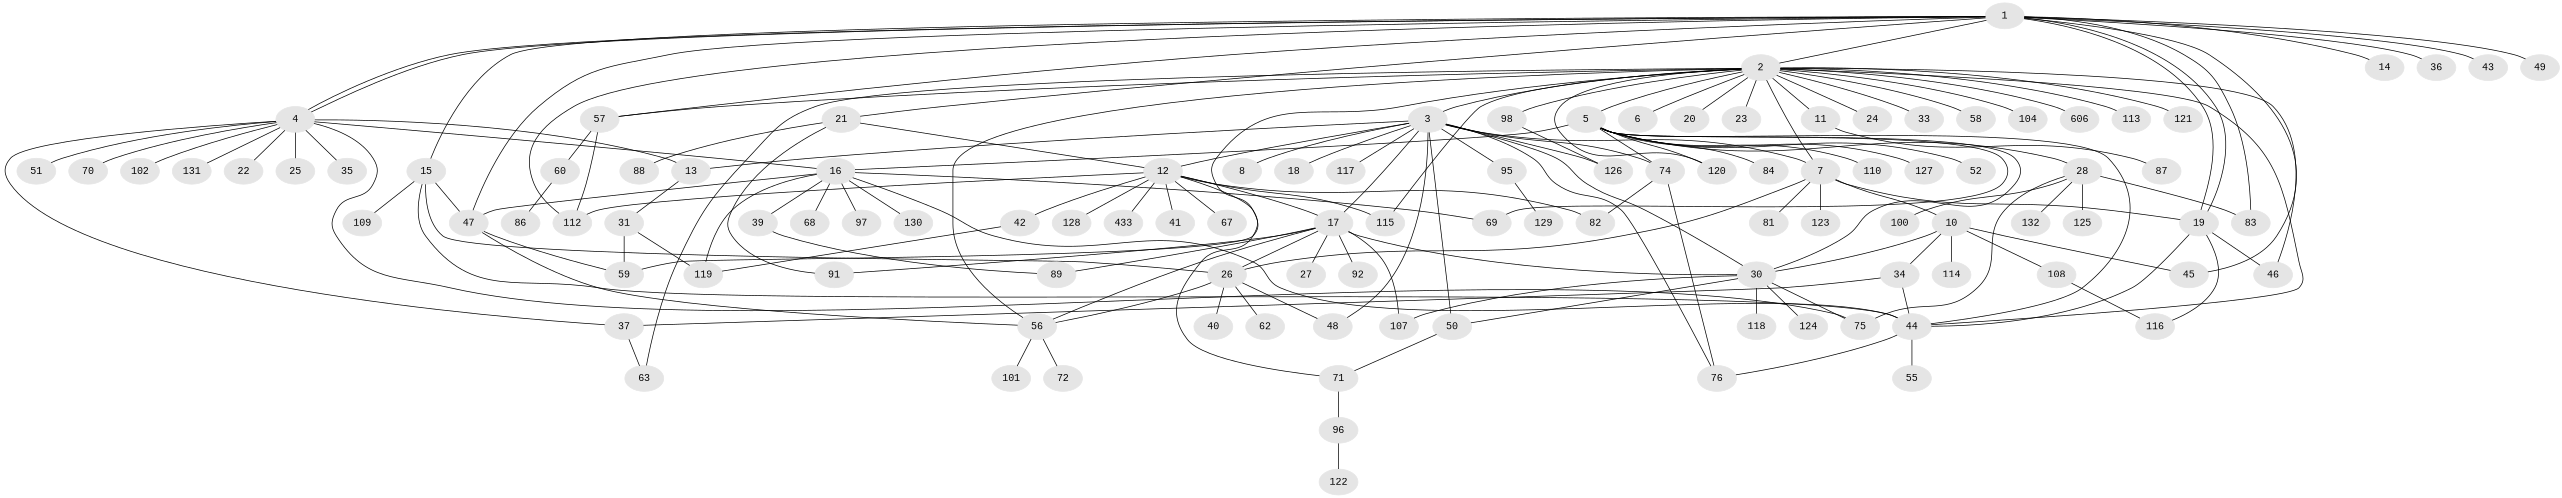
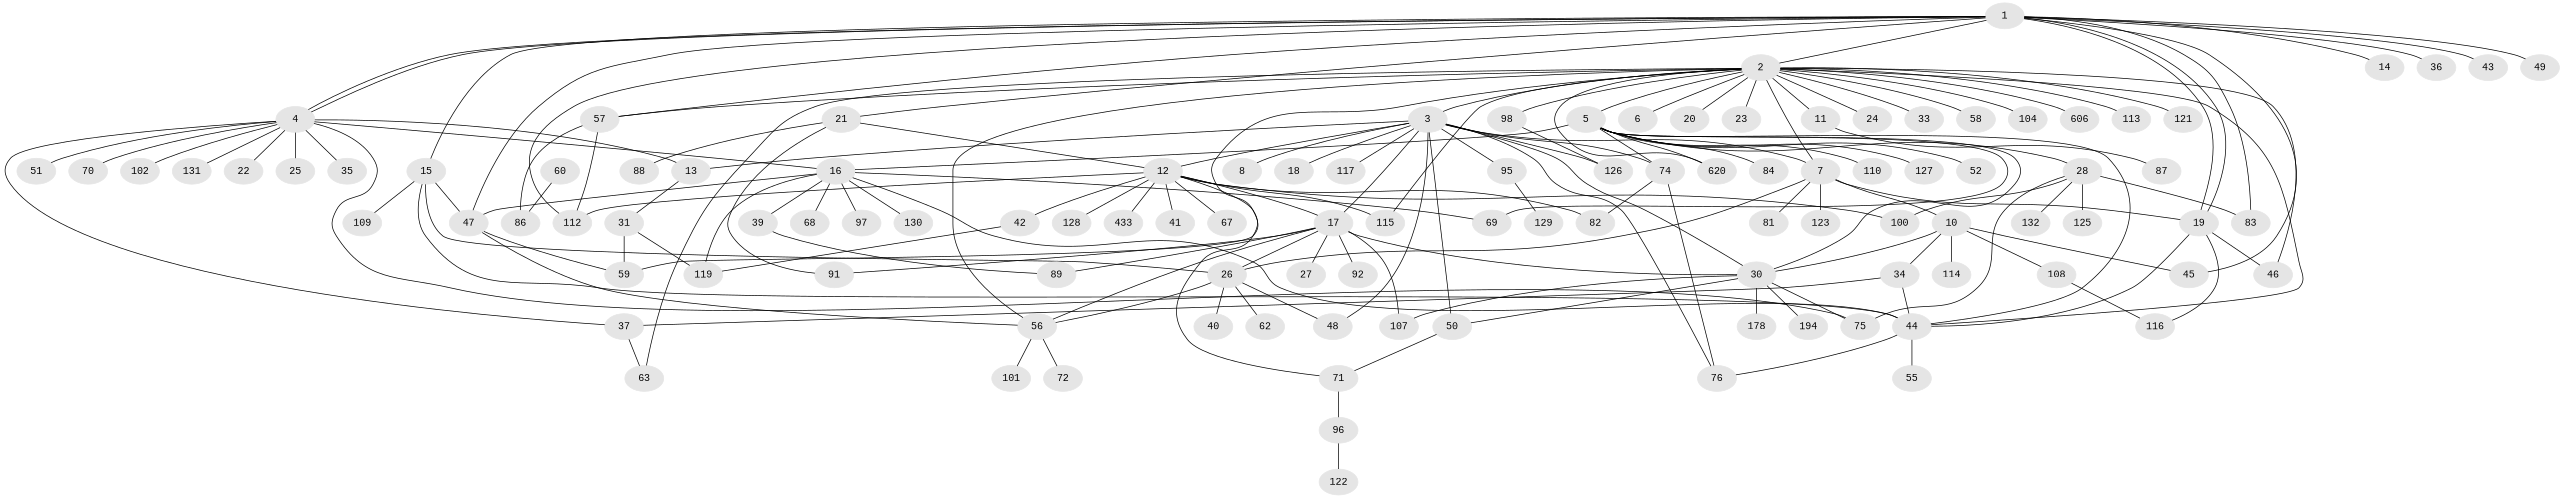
edge "57" -- "60": now "57" -- "86"
node "120": label "120" -> "620"
edge "12" -- "100": added
node "118": label "118" -> "178"
node "124": label "124" -> "194"
